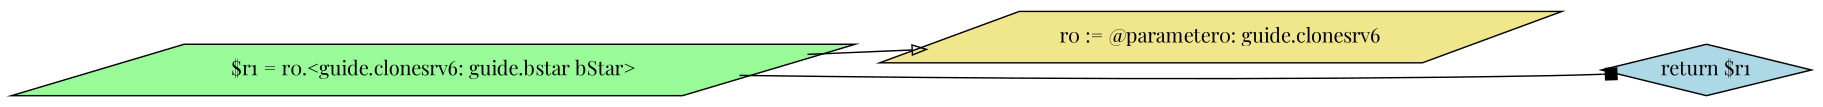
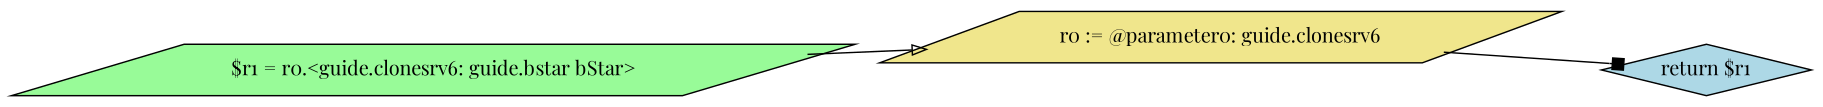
edge "$r1 = r0.<guide.clonesrv6: guide.bstar bStar>" -> "return $r1": now "r0 := @parameter0: guide.clonesrv6" -> "return $r1"
